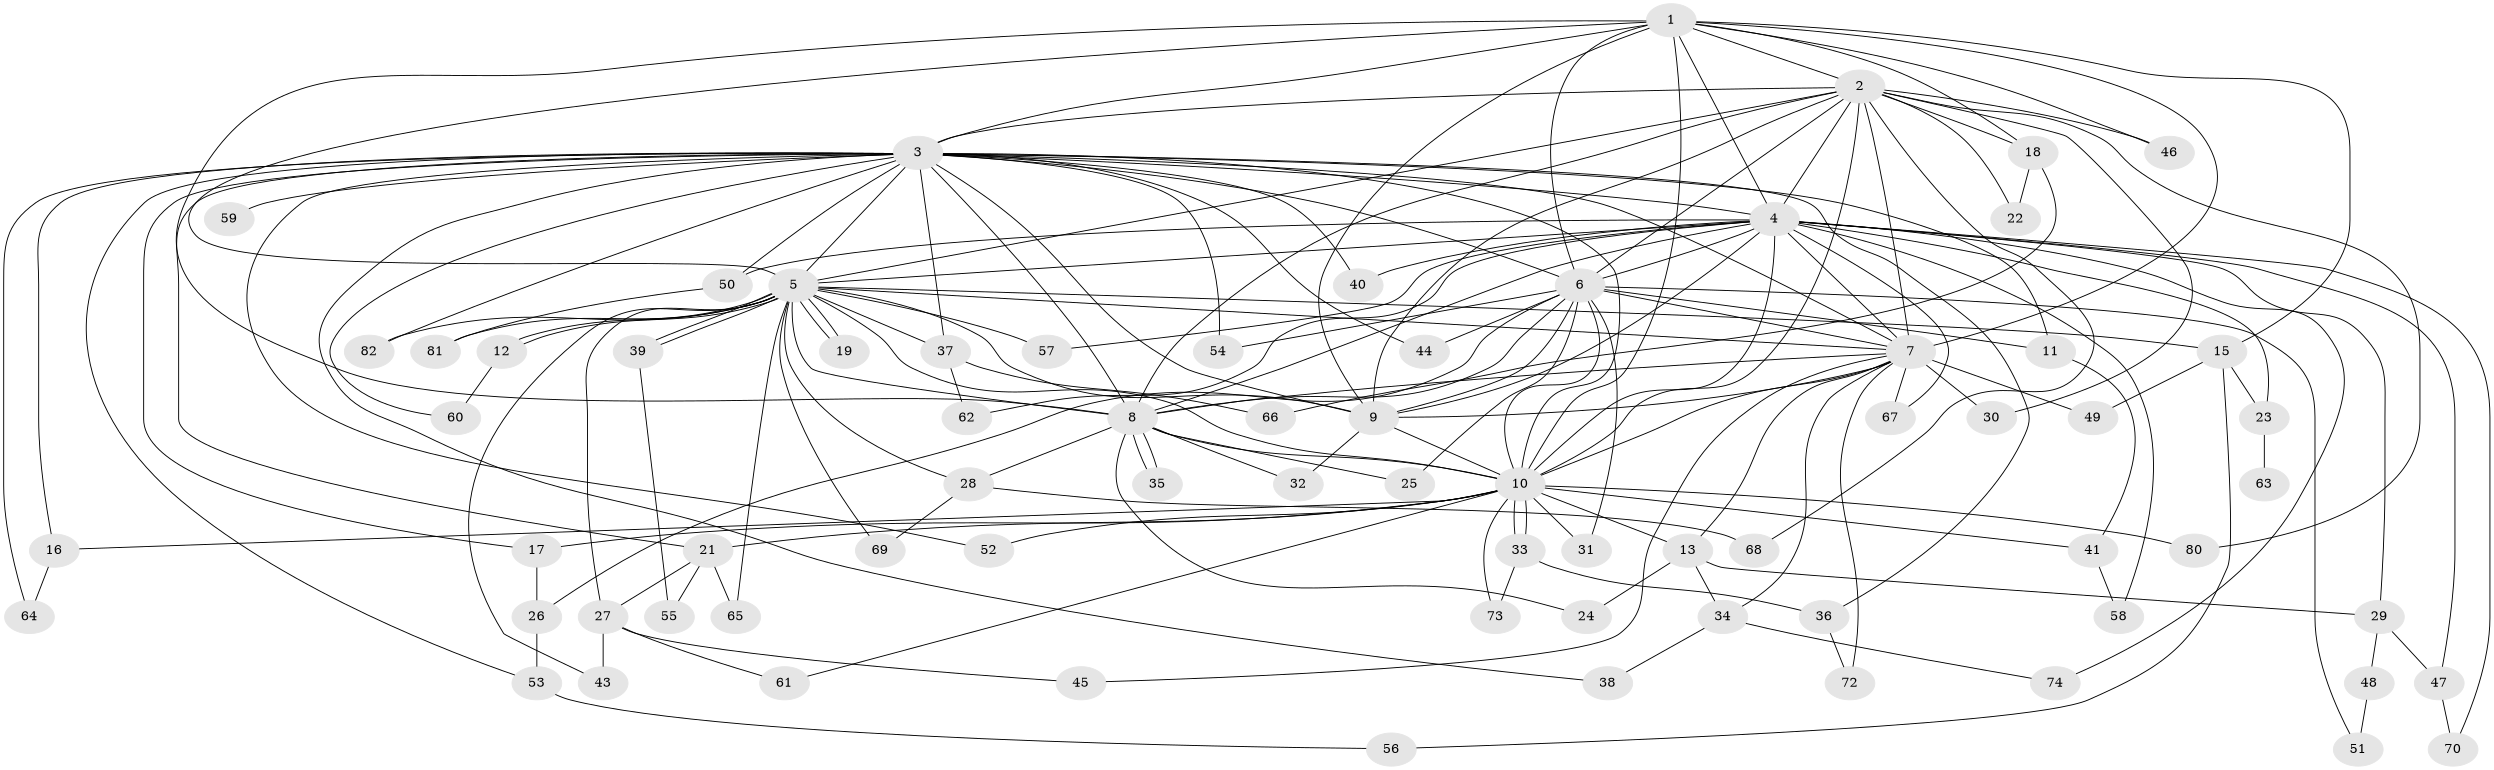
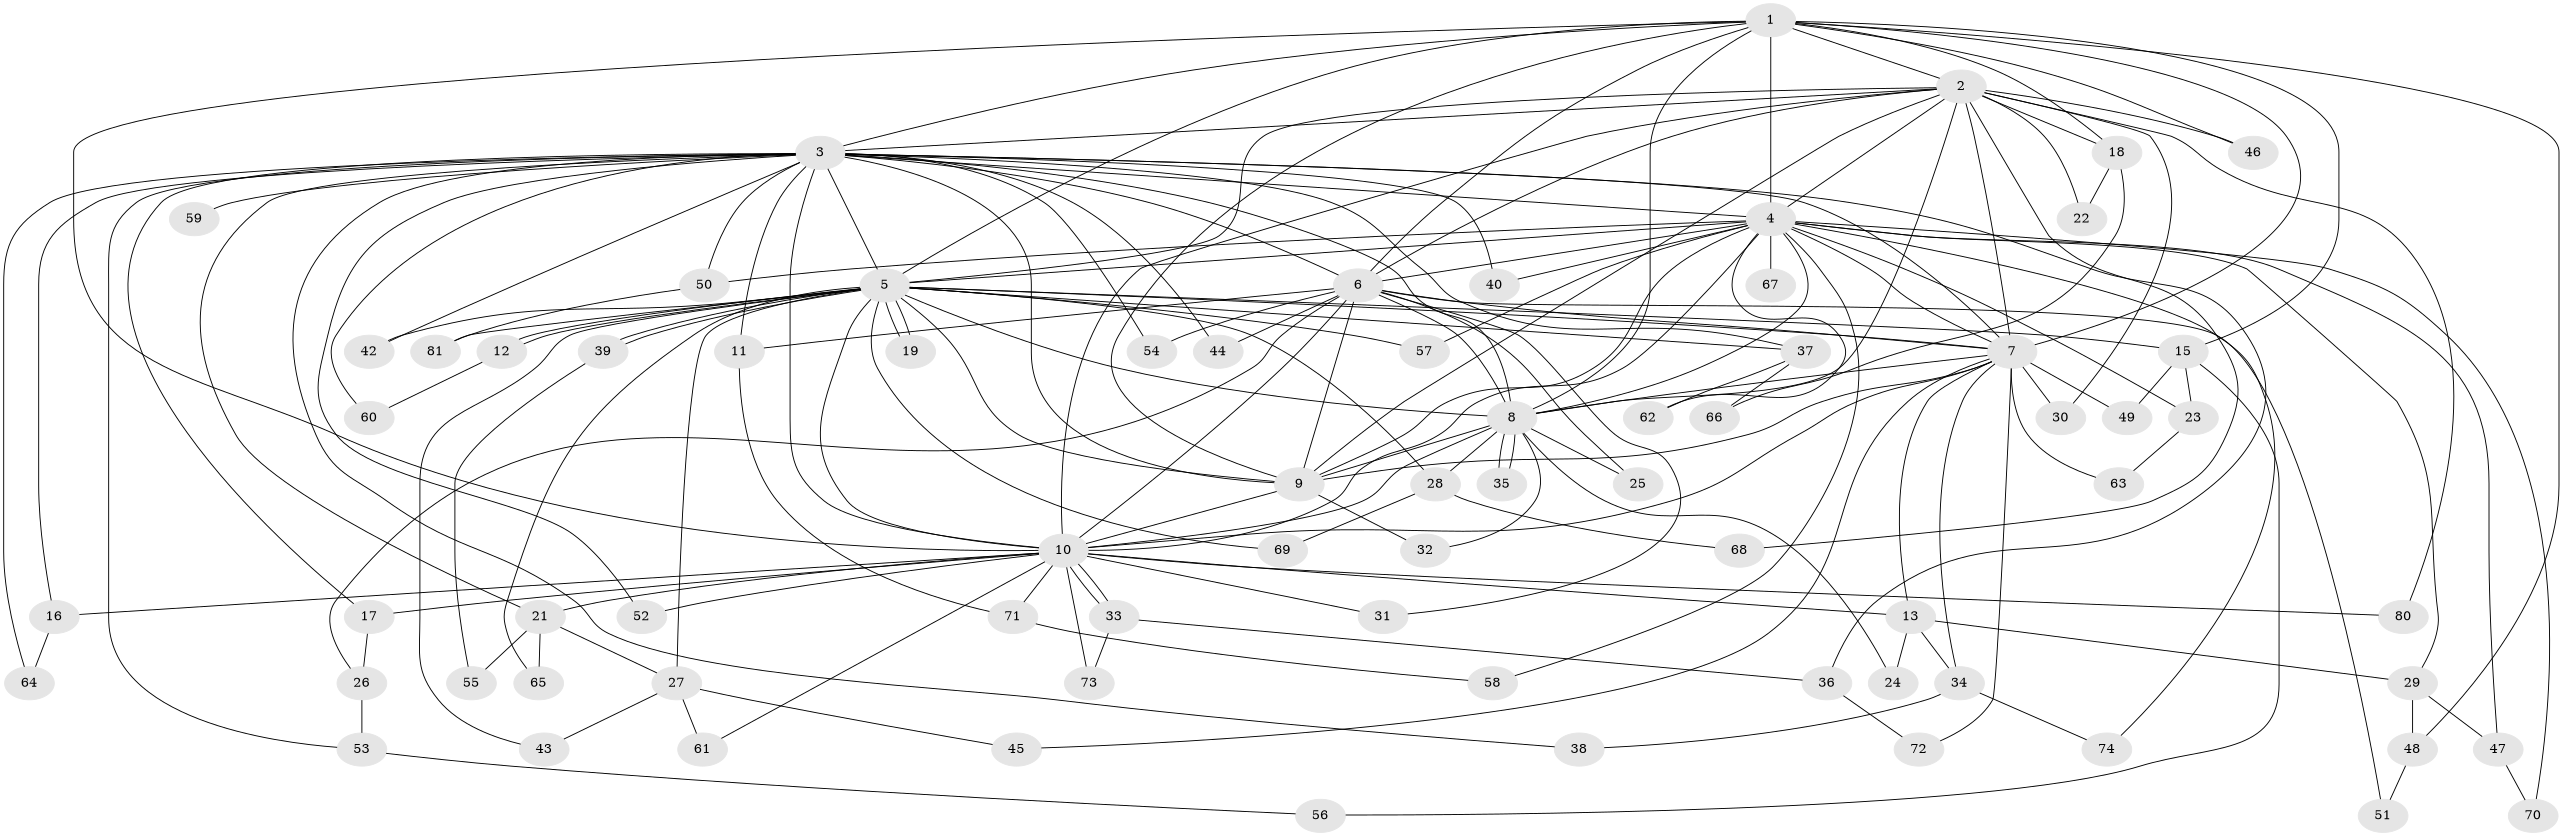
edge "1" -- "48": added
node "82": label "82" -> "42"
edge "7" -- "67": now "7" -- "63"
edge "8" -- "9": added
node "41": label "41" -> "71"
